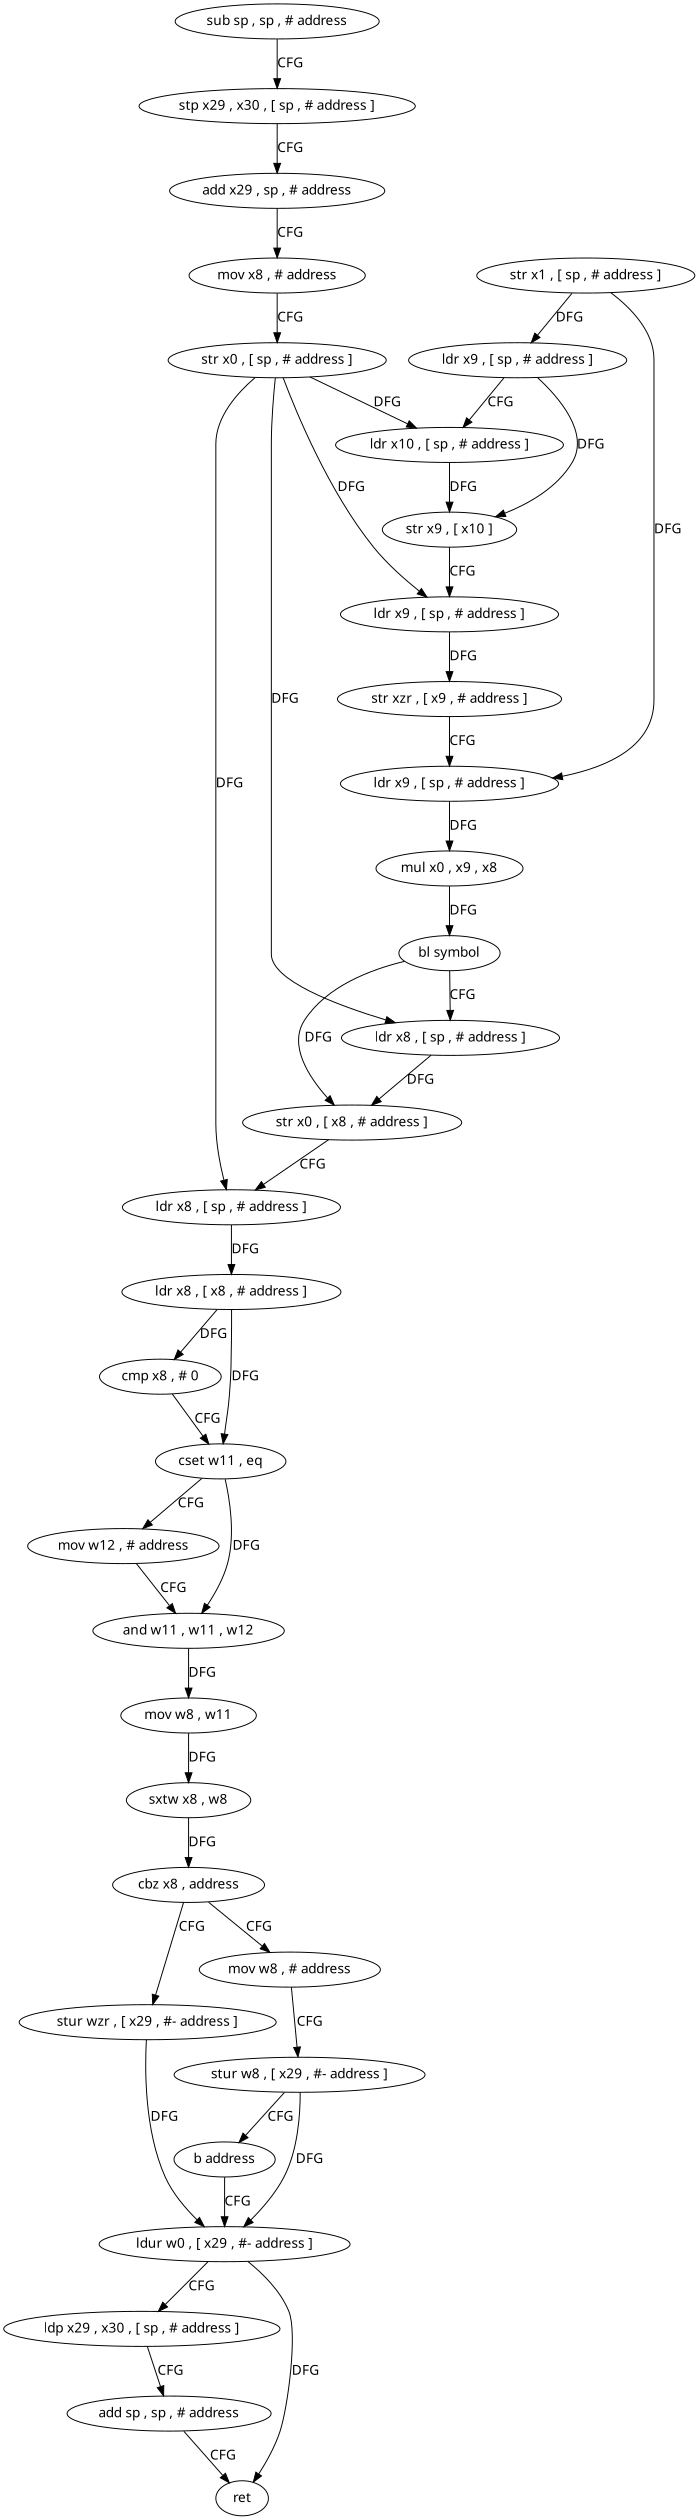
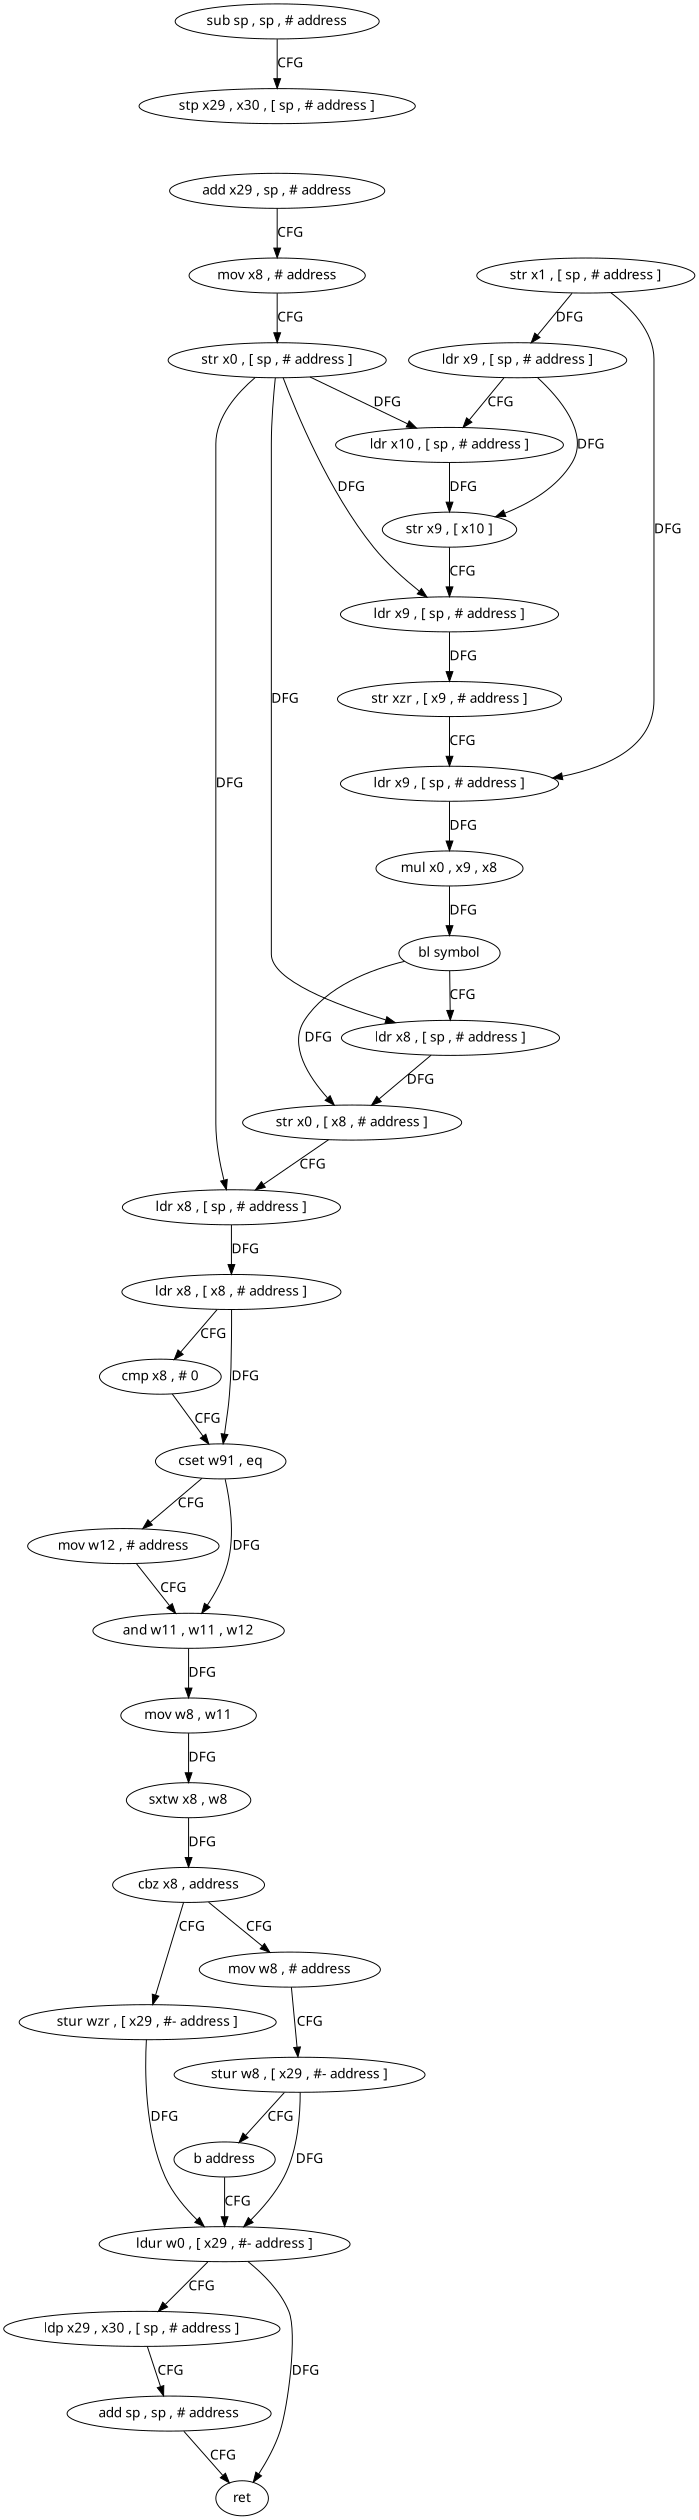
edge "stp x29 , x30 , [ sp , # address ]" -> "add x29 , sp , # address": removed, label "CFG"
edge "ldr x8 , [ x8 , # address ]" -> "cmp x8 , # 0": label "DFG" -> "CFG"
node "cset w11 , eq": label "cset w11 , eq" -> "cset w91 , eq"
